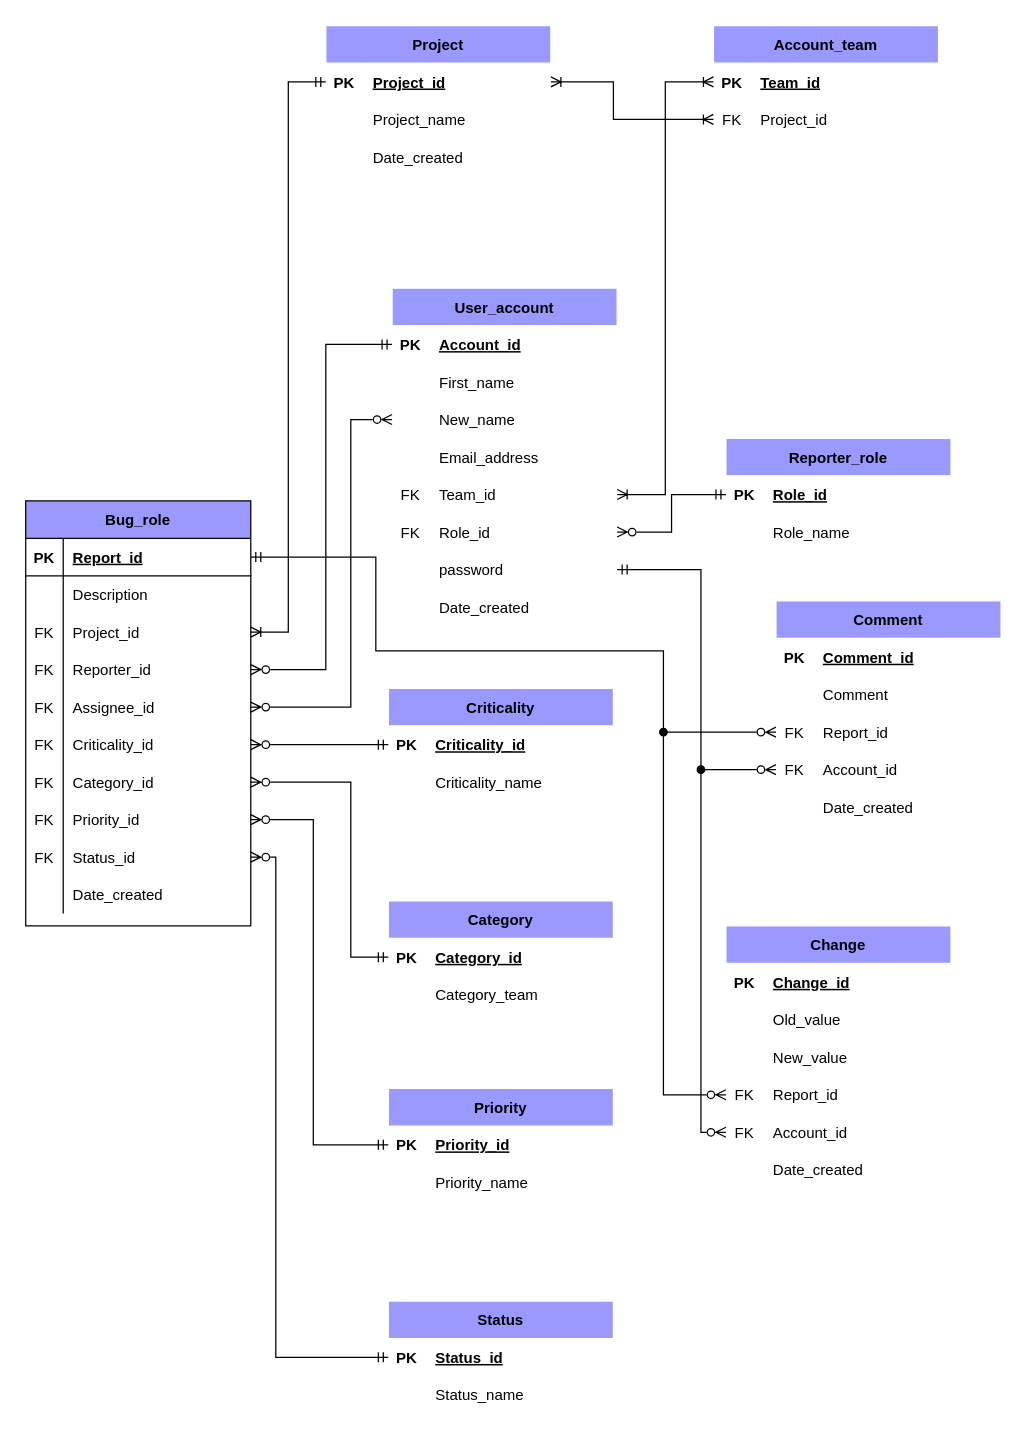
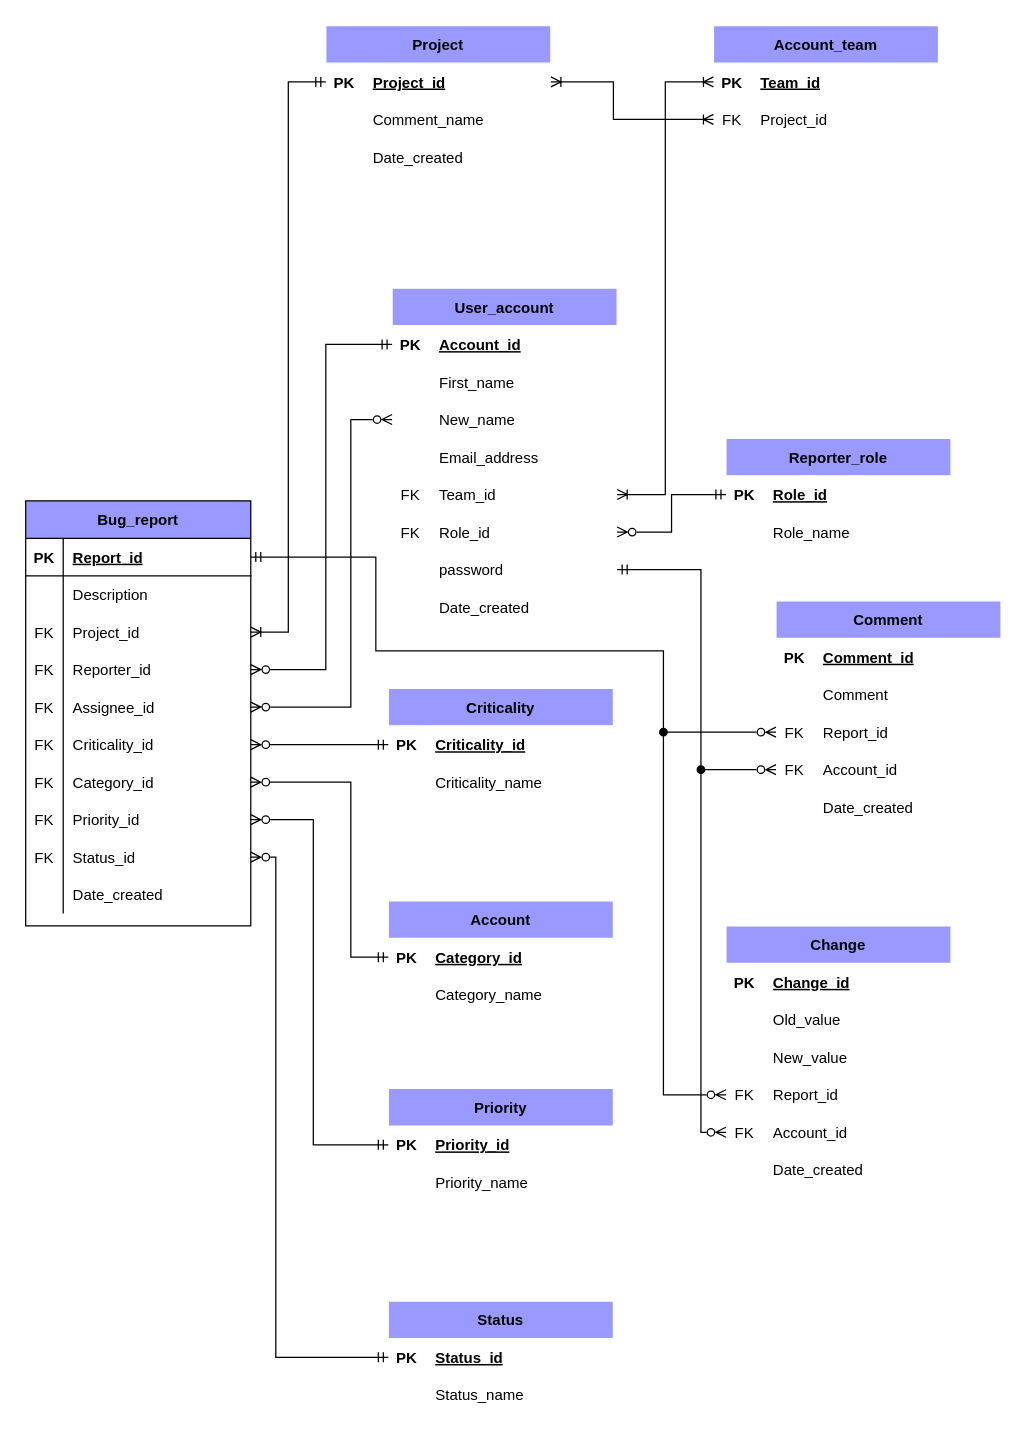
node "Project_name": label "Project_name" -> "Comment_name"
node "Bug_role": label "Bug_role" -> "Bug_report"
node "Category": label "Category" -> "Account"
node "Category_team": label "Category_team" -> "Category_name"
